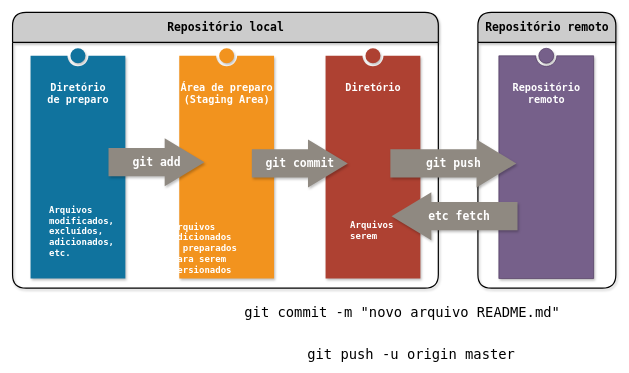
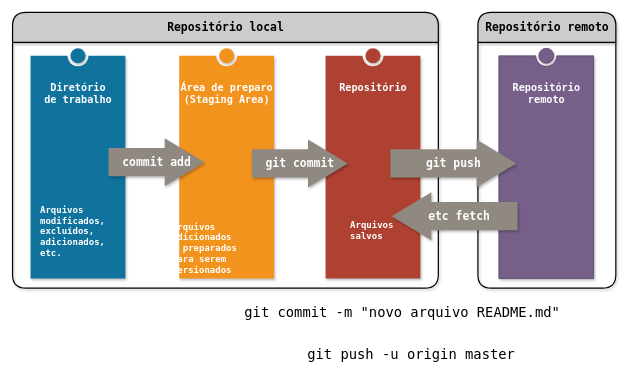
node "Diretório": label "Diretório" -> "Repositório"
node "Diretório de preparo": label "Diretório de preparo" -> "Diretório de trabalho"
node "git add": label "git add" -> "commit add"
node "Arquivos serem": label "Arquivos serem" -> "Arquivos salvos"
node "Arquivos modificados, excluídos, adicionados, etc.": moved (84, 231) -> (75, 231)
